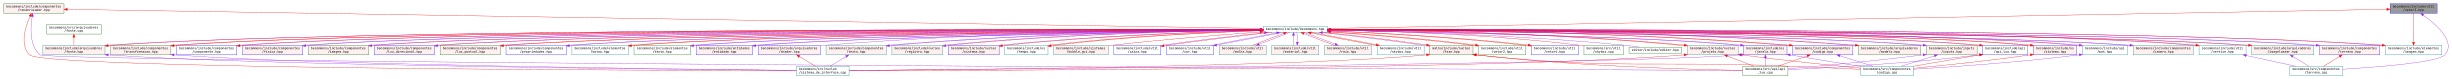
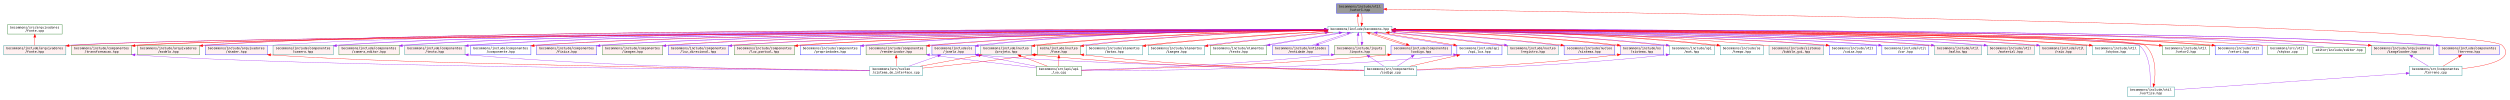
edge "becommons/include/util /vetor3.hpp" -> "becommons/include/elementos /imagem.hpp": now "becommons/include/util /vetor3.hpp" -> "becommons/include/becommons.hpp"
edge "becommons/include/componentes /renderizador.hpp" -> "becommons/include/becommons.hpp": added
node "becommons/include/componentes /camera_editor.hpp": added
edge "becommons/src/componentes /terreno.cpp" -> "becommons/include/util /vertice.hpp": reversed
edge "becommons/src/componentes /terreno.cpp" -> "becommons/include/util /vetor3.hpp": color purple -> red
edge "becommons/src/nucleo /sistema_de_interface.cpp" -> "becommons/include/arquivadores /fonte.hpp": removed
